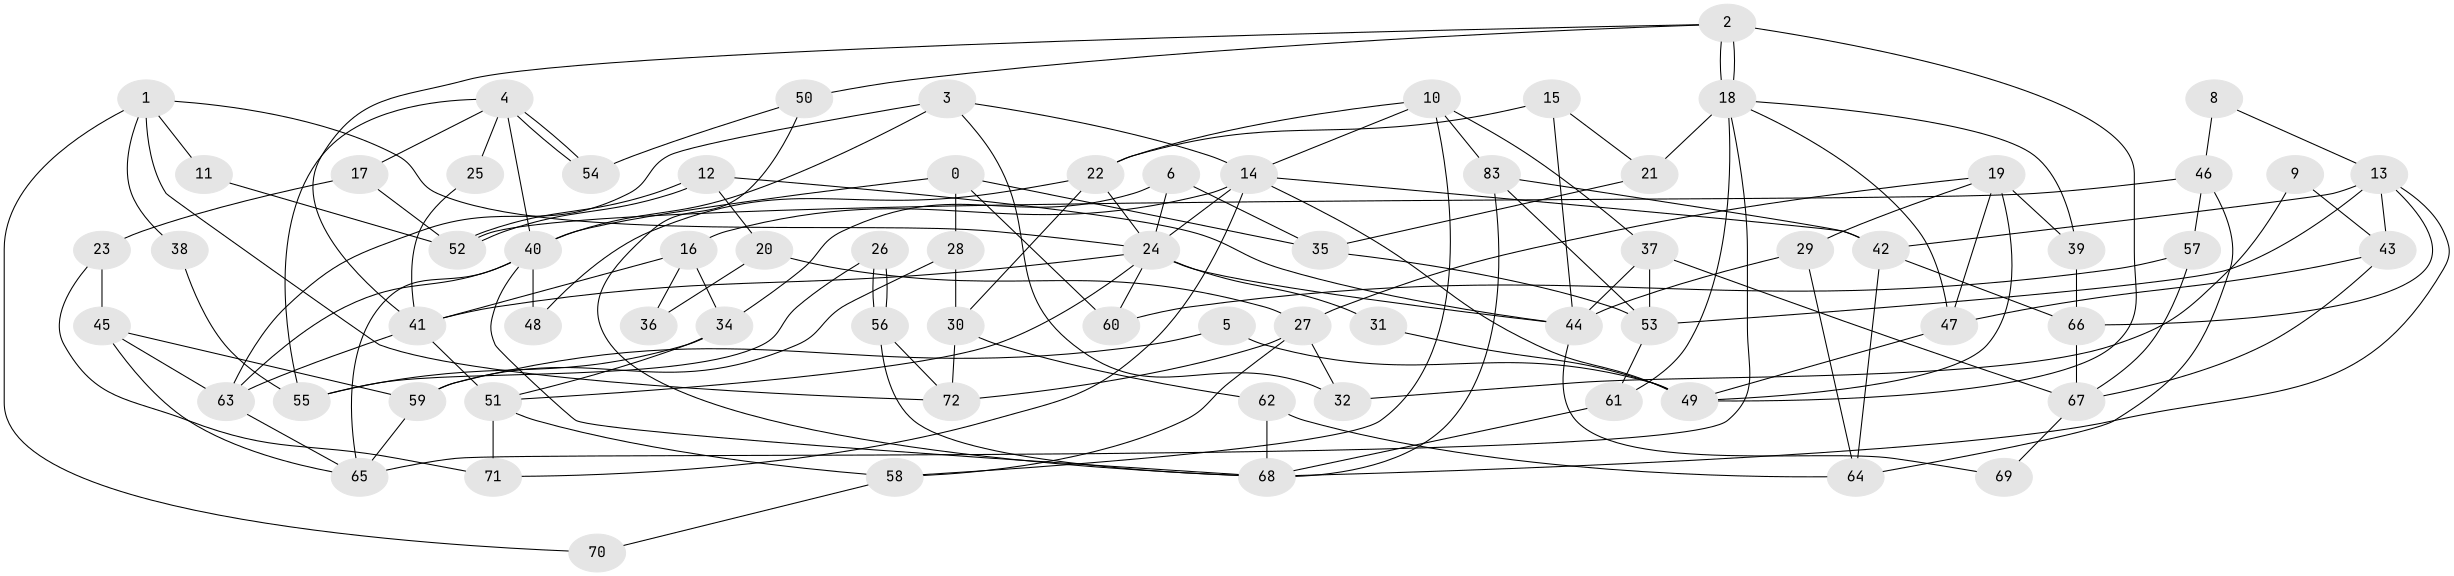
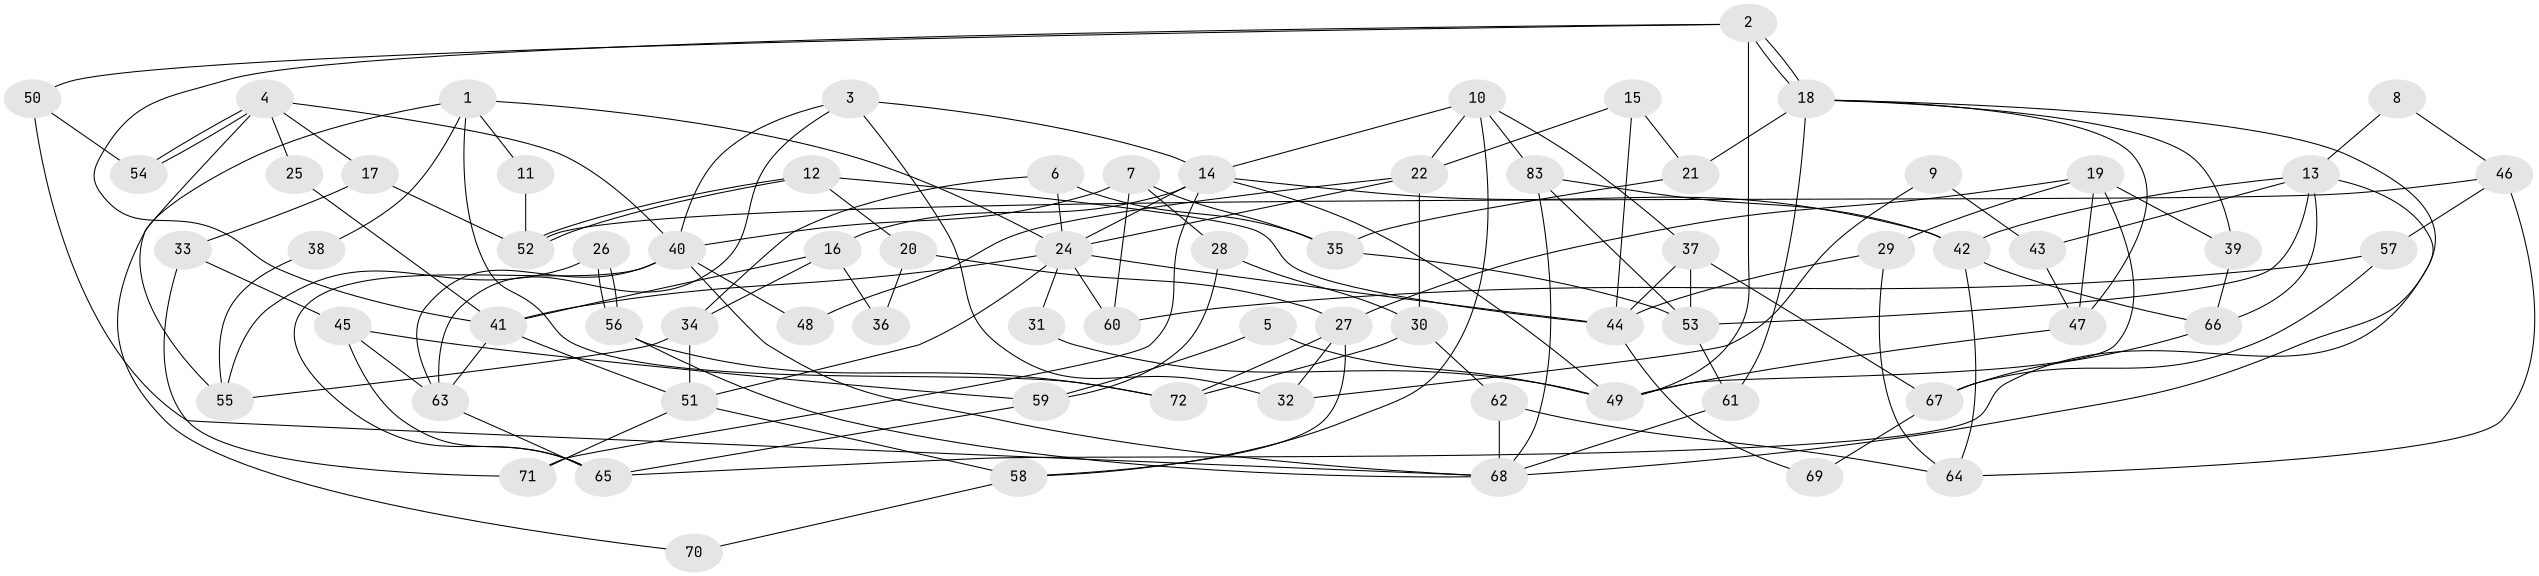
node "0": label "0" -> "7"
node "23": label "23" -> "33"
edge "43" -- "67": removed
